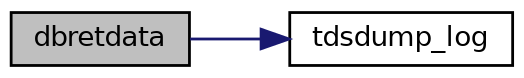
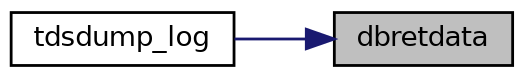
edge "dbretdata" -> "tdsdump_log": reversed
